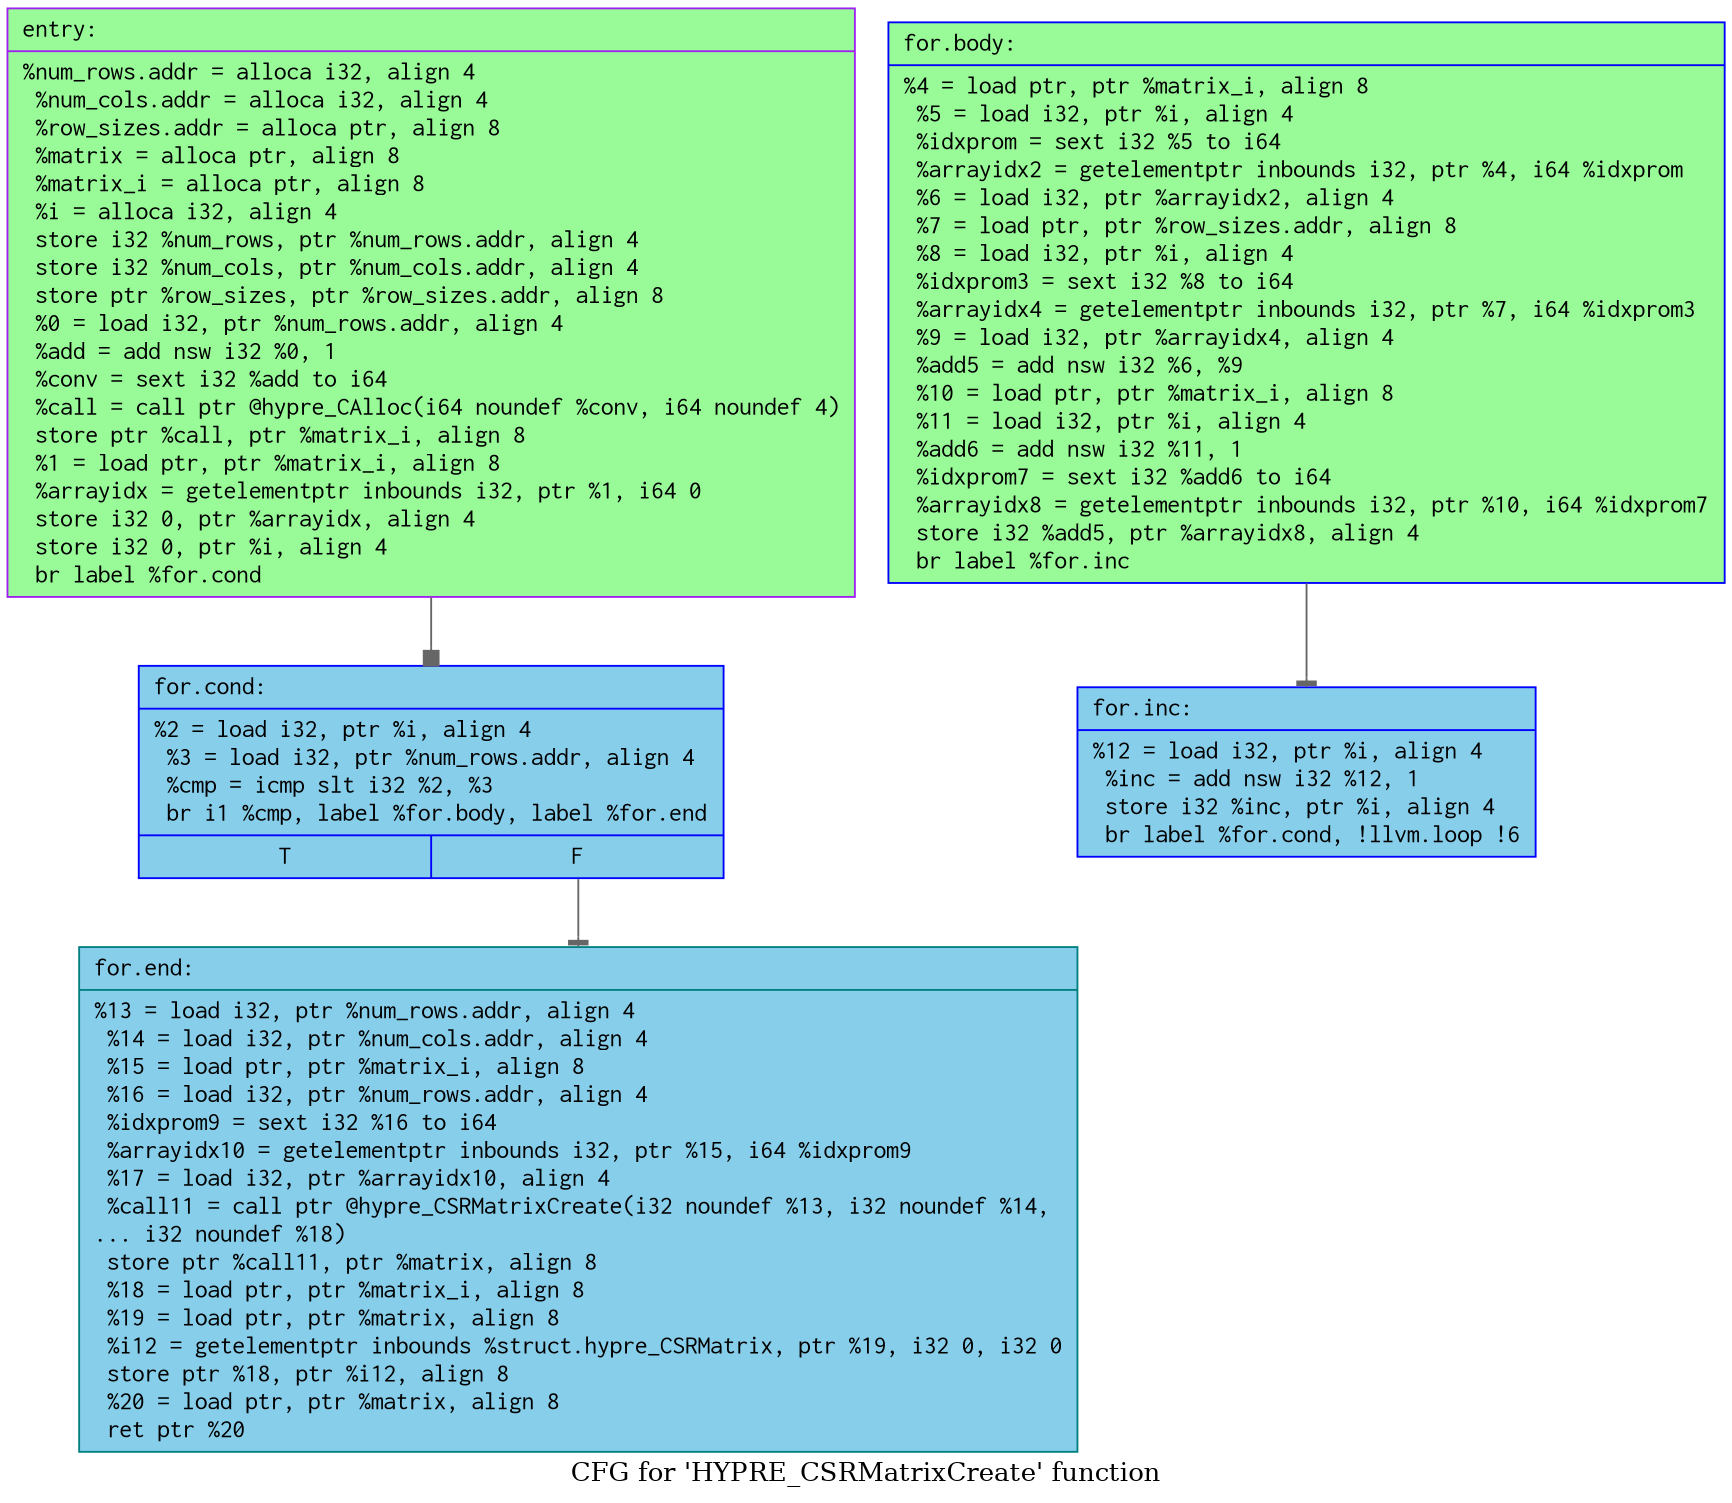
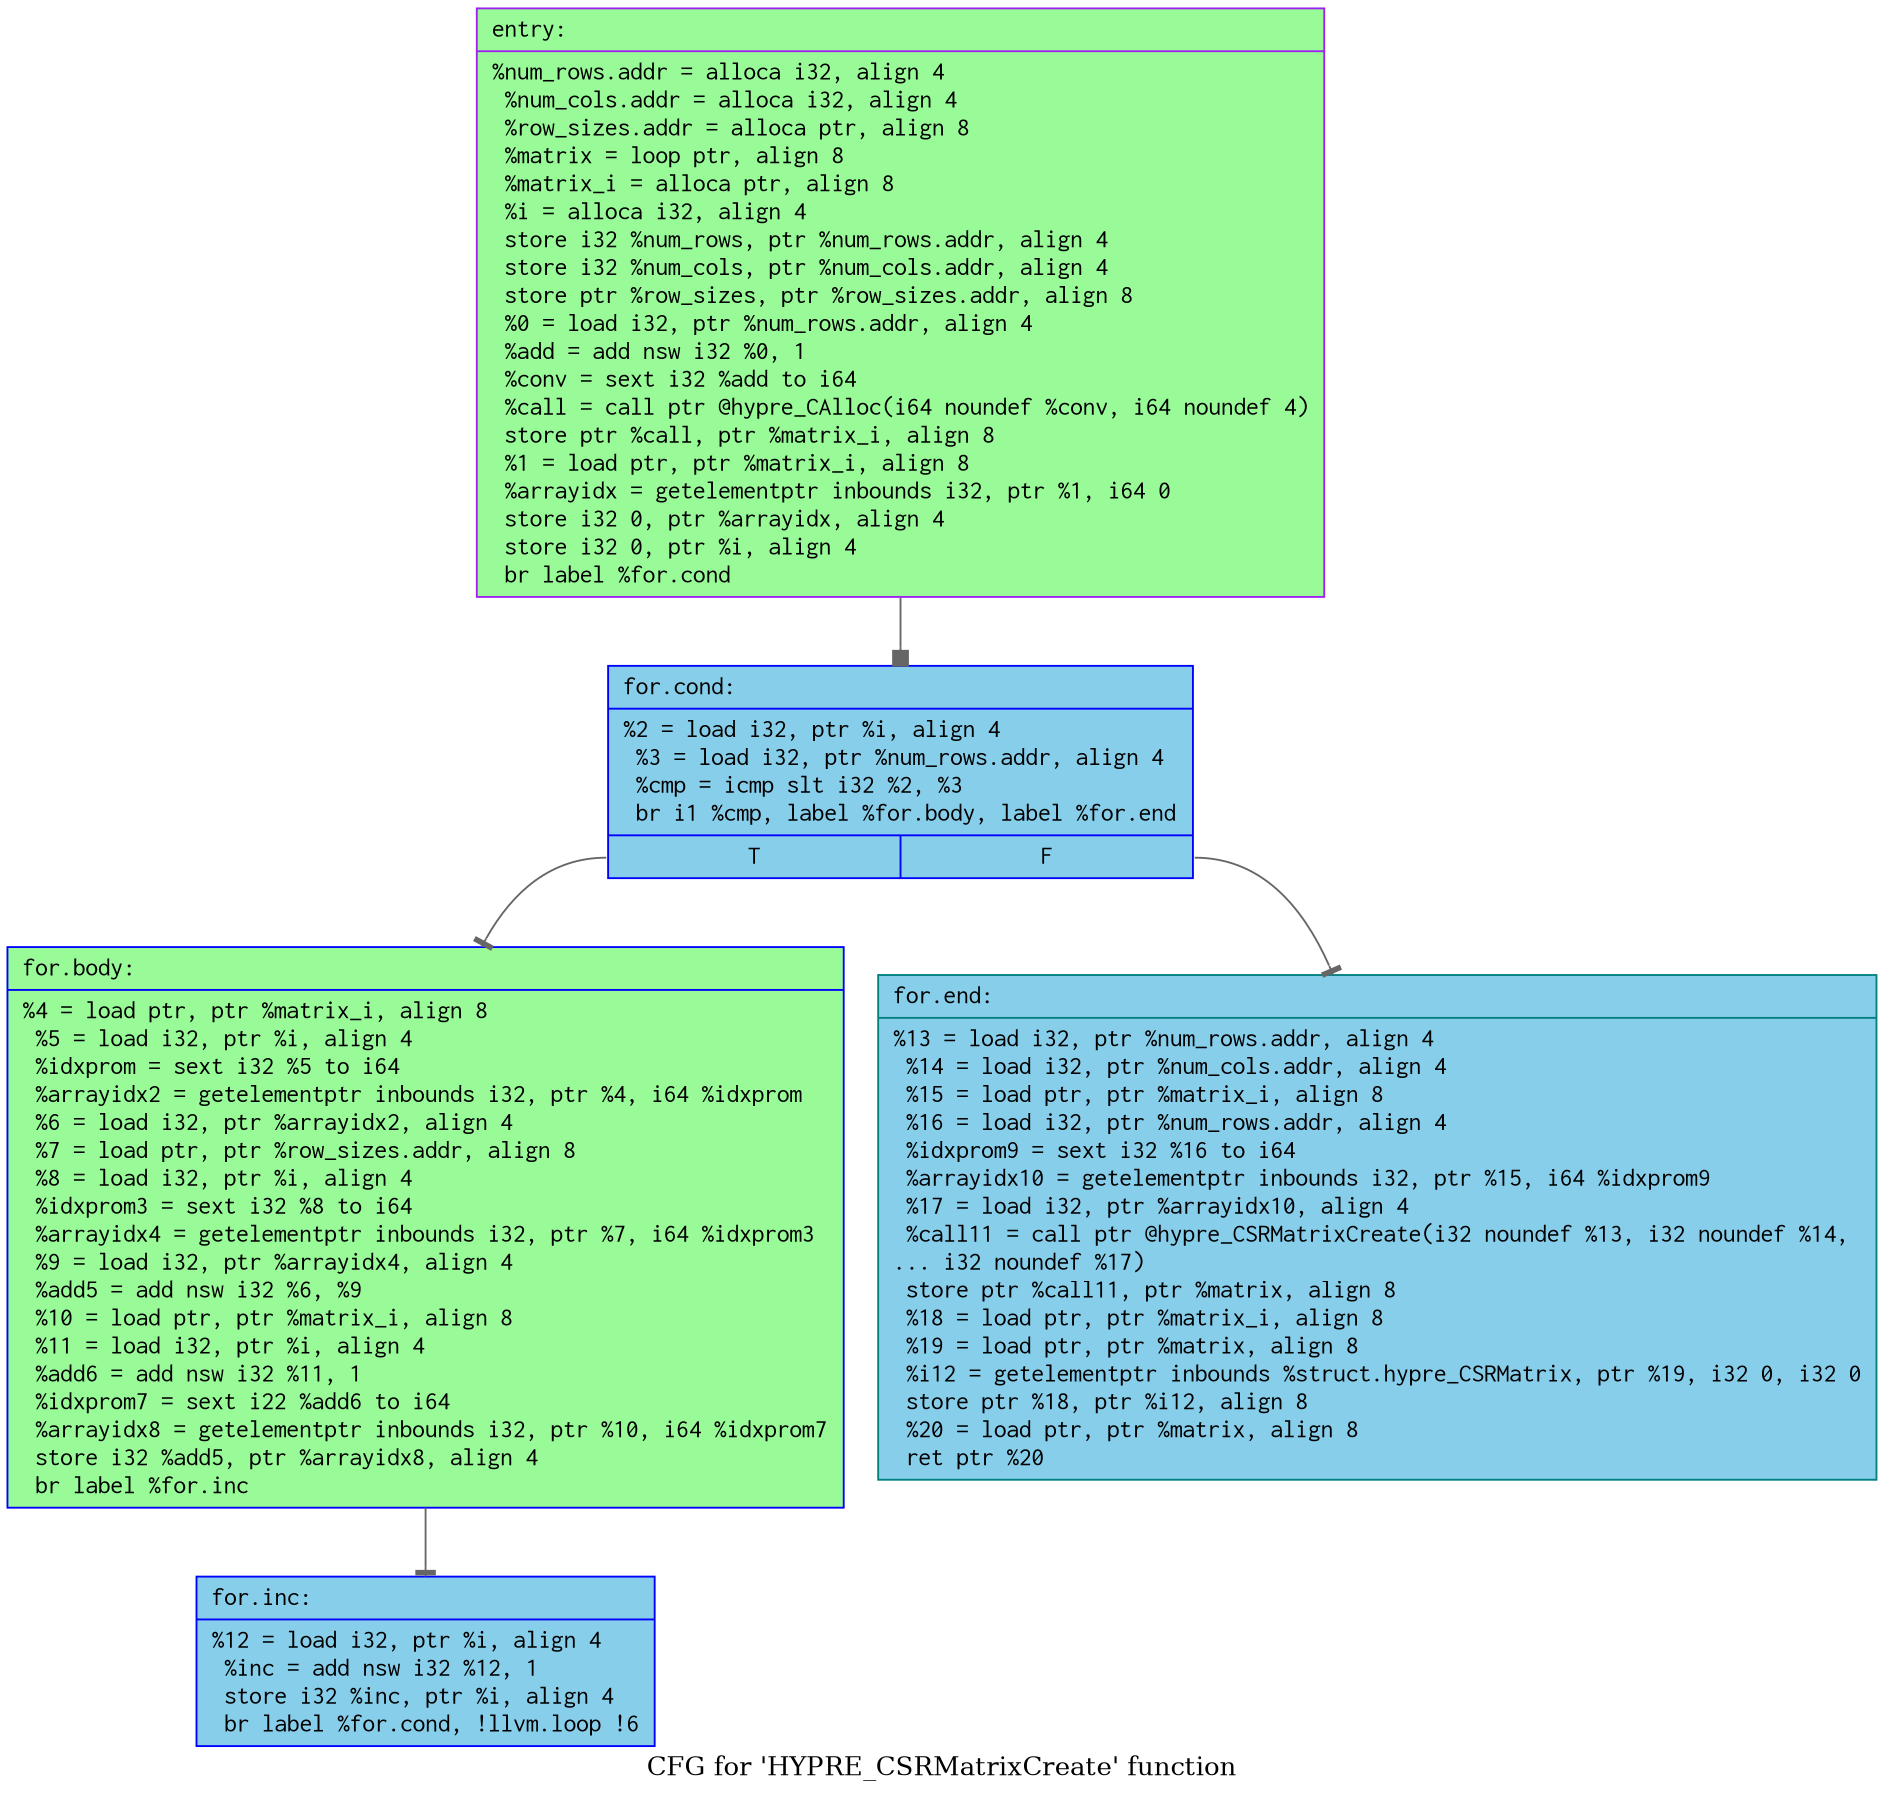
node "entry:": text "%matrix = alloca ptr, align 8" -> "%matrix = loop ptr, align 8"
node "for.body:": text "%idxprom7 = sext i32 %add6 to i64" -> "%idxprom7 = sext i22 %add6 to i64"
edge "for.cond:" -> "for.body:": added
node "for.end:": text "... i32 noundef %18)" -> "... i32 noundef %17)"
